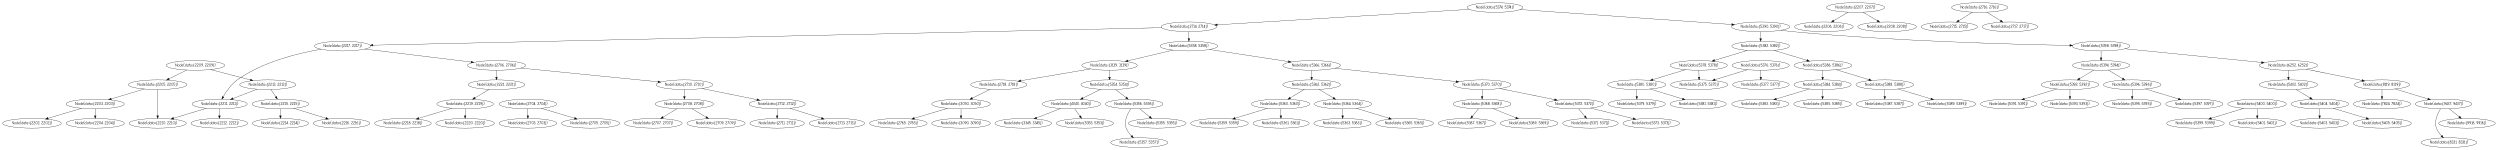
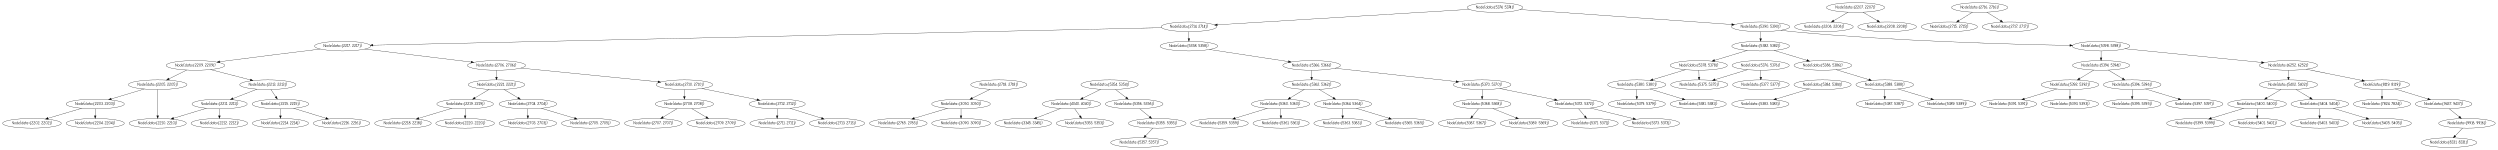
edge "Node{data=[2217, 2217]}" -> "Node{data=[2211, 2211]}": now "Node{data=[2217, 2217]}" -> "Node{data=[2209, 2209]}"
node "Node{data=[3139, 3139]}": removed
edge "Node{data=[5386, 5386]}" -> "Node{data=[5384, 5384]}": removed
edge "Node{data=[2221, 2221]}" -> "Node{data=[2704, 2704]}": added
edge "Node{data=[5402, 5402]}" -> "Node{data=[5400, 5400]}": added
node "Node{data=[5385, 5385]}": removed
edge "Node{data=[5356, 5356]}" -> "Node{data=[5357, 5357]}": now "Node{data=[5355, 5355]}" -> "Node{data=[5357, 5357]}"
edge "Node{data=[9437, 9437]}" -> "Node{data=[8331, 8331]}": now "Node{data=[9916, 9916]}" -> "Node{data=[8331, 8331]}"
